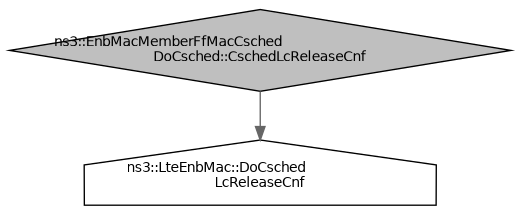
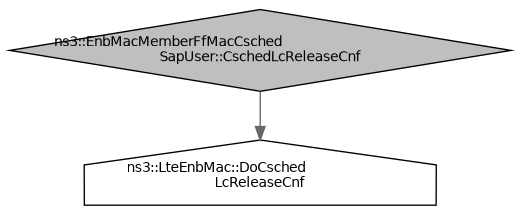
node "ns3::EnbMacMemberFfMacCsched DoCsched::CschedLcReleaseCnf": label "ns3::EnbMacMemberFfMacCsched DoCsched::CschedLcReleaseCnf" -> "ns3::EnbMacMemberFfMacCsched SapUser::CschedLcReleaseCnf"
